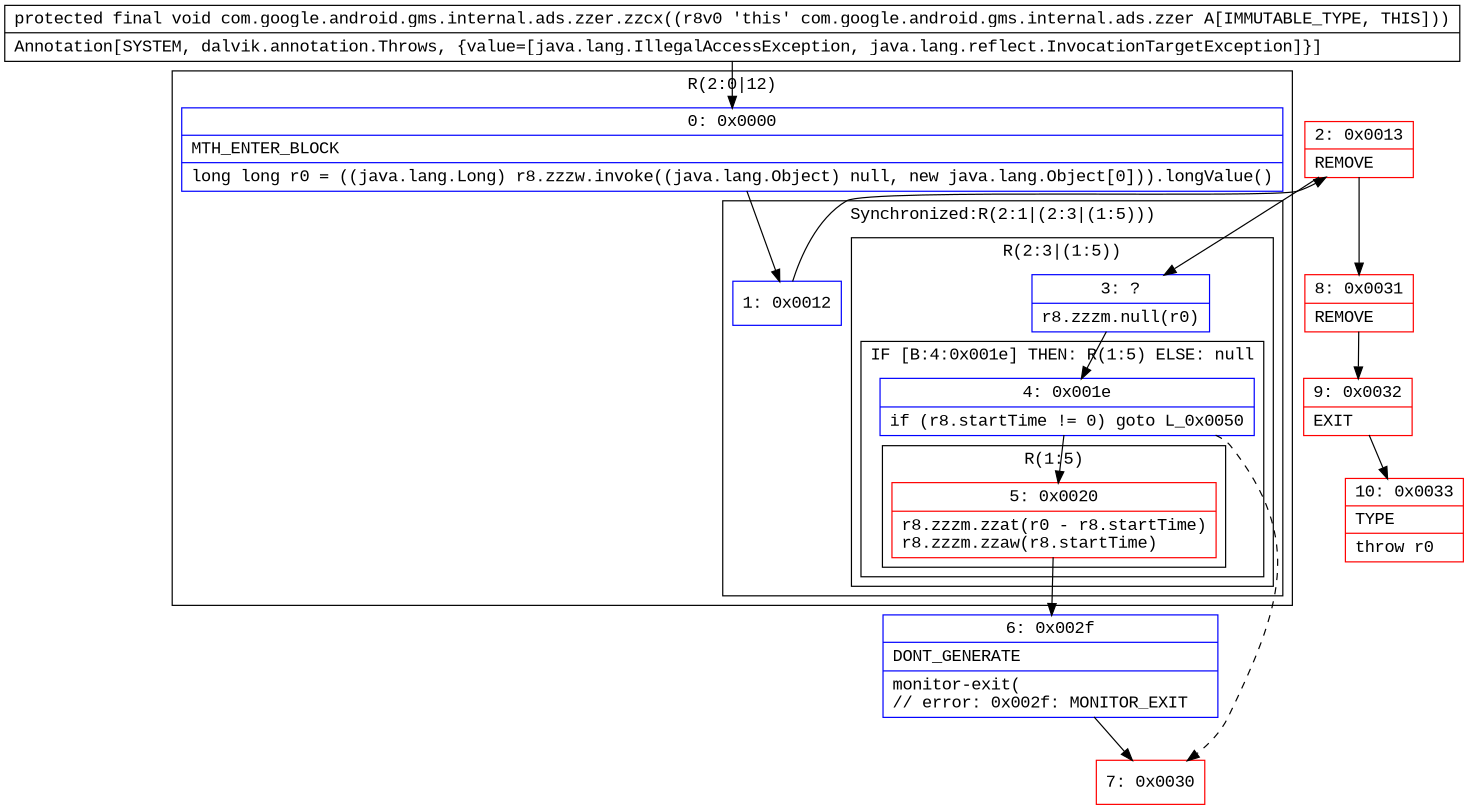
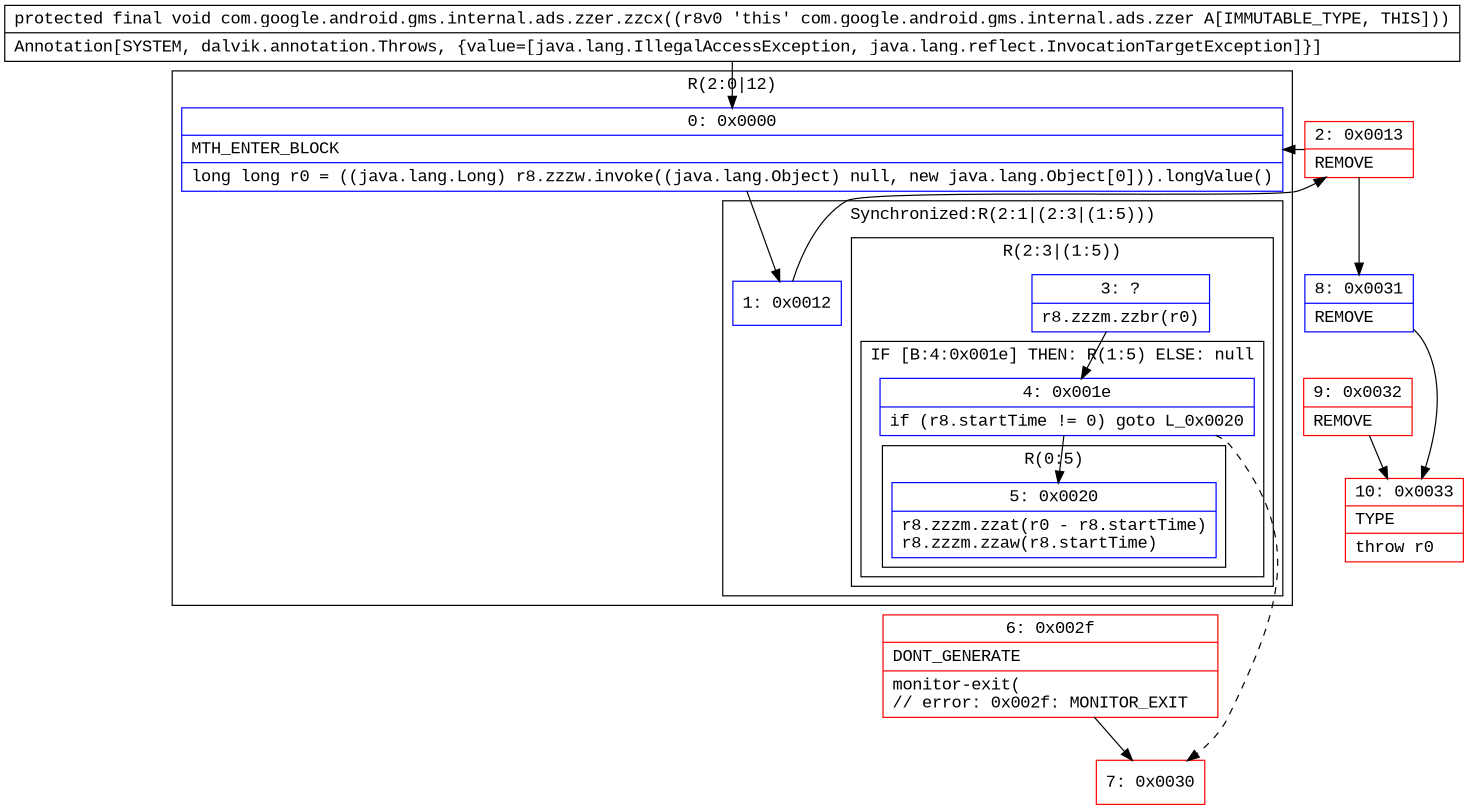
edge "2: 0x0013" -> "3: ?": now "2: 0x0013" -> "0: 0x0000"
node "8: 0x0031": color red -> blue
node "3: ?": text "r8.zzzm.null(r0)" -> "r8.zzzm.zzbr(r0)"
edge "8: 0x0031" -> "9: 0x0032": now "8: 0x0031" -> "10: 0x0033"
node "4: 0x001e": text "if (r8.startTime != 0) goto L_0x0050" -> "if (r8.startTime != 0) goto L_0x0020"
node "9: 0x0032": text "EXIT" -> "REMOVE"
cluster "R(1:5)": label "R(1:5)" -> "R(0:5)"
node "5: 0x0020": color red -> blue
edge "5: 0x0020" -> "6: 0x002f": removed
node "6: 0x002f": color blue -> red
